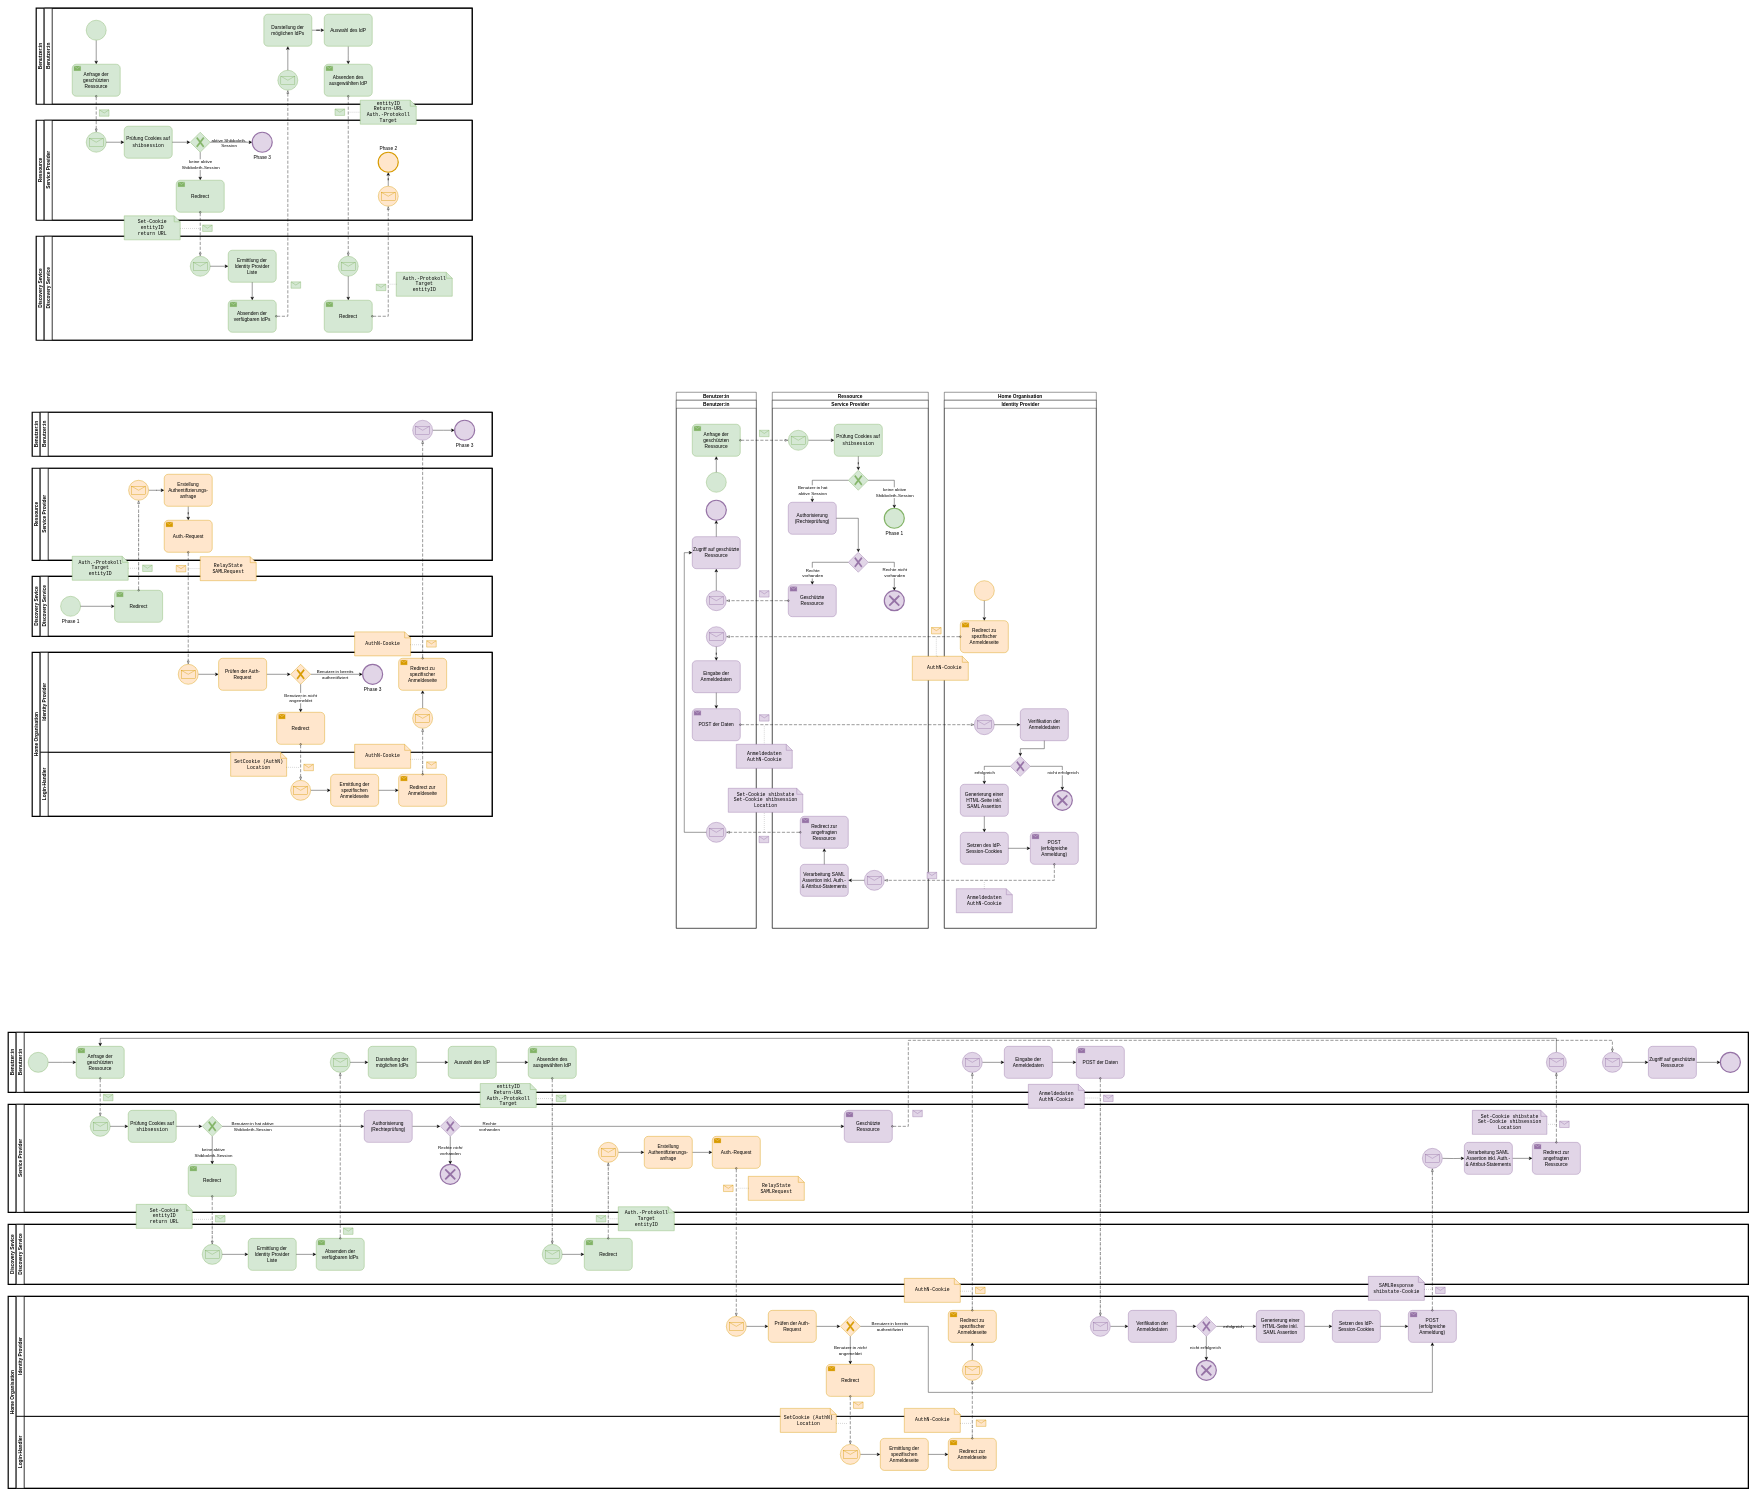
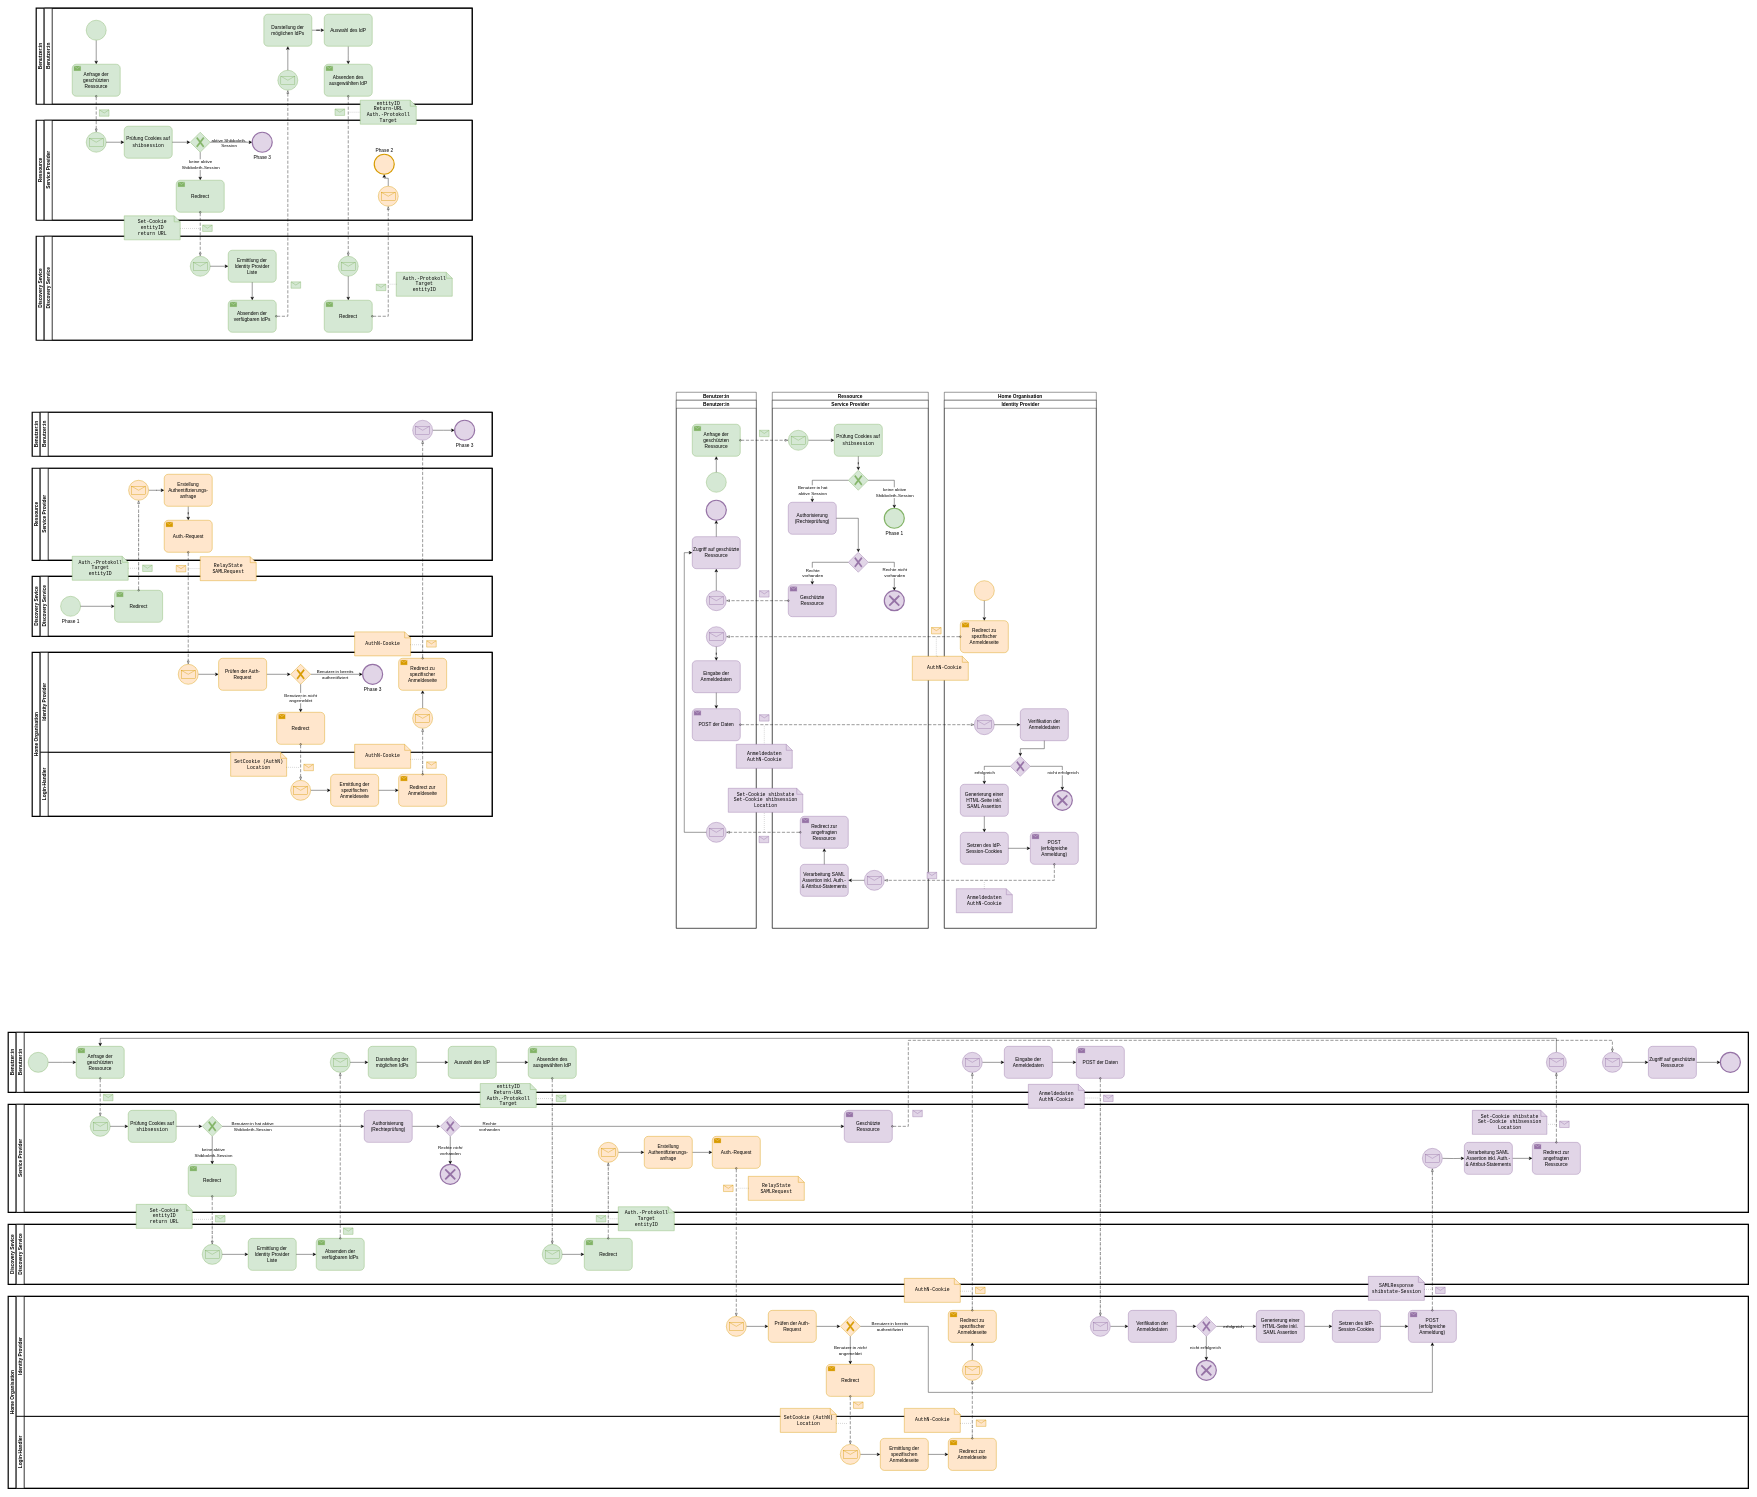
node "Phase 2": moved (388, 162) -> (384, 164)
node "SAMLResponse shibstate-Cookie": label "SAMLResponse shibstate-Cookie" -> "SAMLResponse shibstate-Session"
